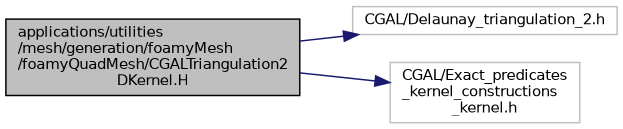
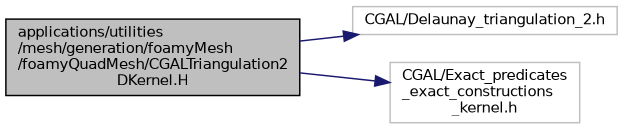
node "CGAL/Exact_predicates _kernel_constructions _kernel.h": label "CGAL/Exact_predicates _kernel_constructions _kernel.h" -> "CGAL/Exact_predicates _exact_constructions _kernel.h"
